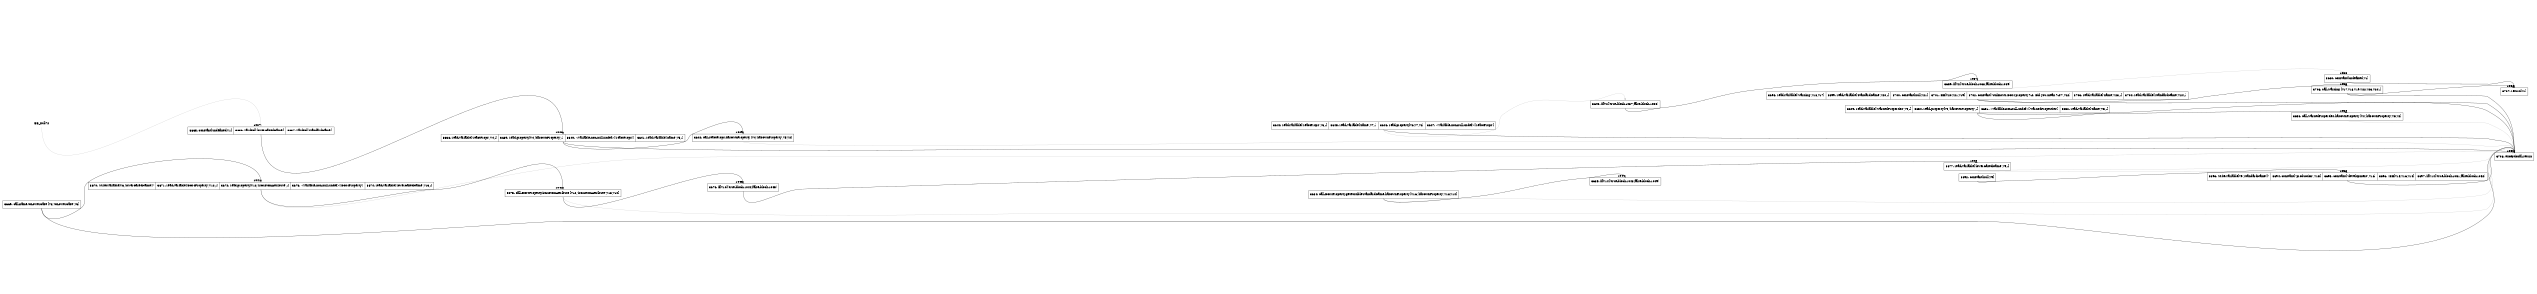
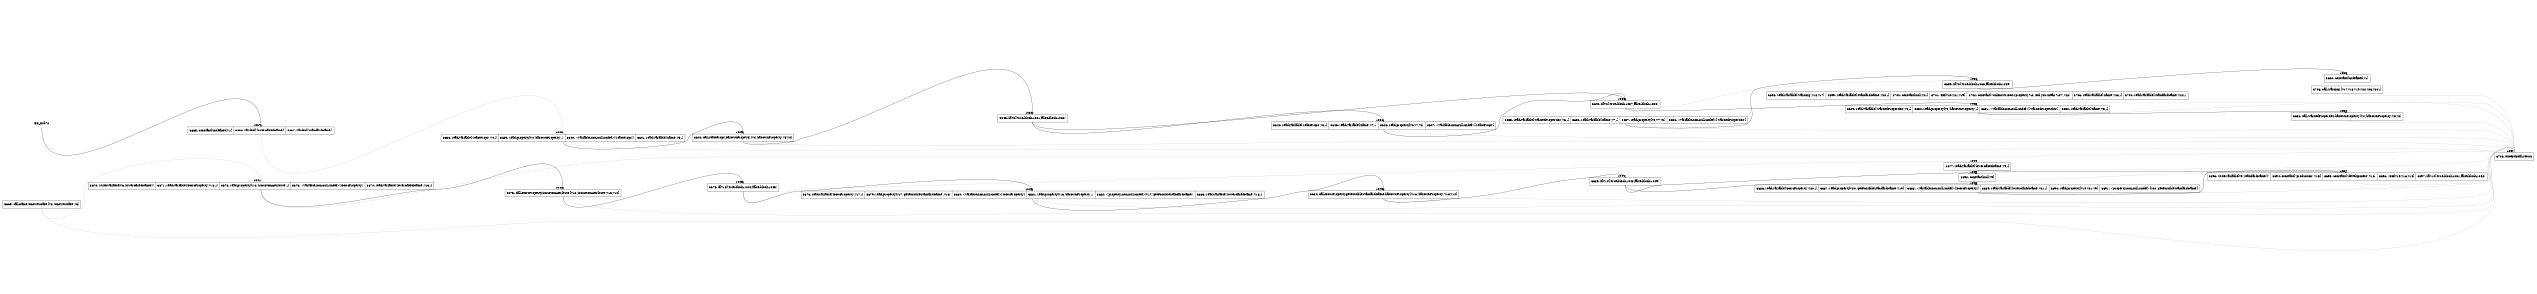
edge "3659: if[v2](true-block:1038,false-block:1039)" -> "3660: constant[undefined,v1]": color gray -> black
edge "3648: if[v2](true-block:1037,false-block:1033)" -> "3659: if[v2](true-block:1038,false-block:1039)": color black -> gray
node "3707: return[v1]": removed
edge "3706: call-warning [v17,v18,v19,v22,v23,v24,-]" -> "3708: exceptional-return": color black -> gray
edge "3698: read-variable['warning',v18,v17]" -> "3706: call-warning [v17,v18,v19,v22,v23,v24,-]": removed
edge "3698: read-variable['warning',v18,v17]" -> "3708: exceptional-return": color black -> gray
edge "3649: read-variable['warnedProperties',v4,-]" -> "3708: exceptional-return": color black -> gray
edge "3648: if[v2](true-block:1037,false-block:1033)" -> "3649: read-variable['warnedProperties',v4,-]": added
edge "3644: read-variable['reactProps',v6,-]" -> "3648: if[v2](true-block:1037,false-block:1033)": color gray -> black
node "3643: if[v2](true-block:1031,false-block:1032)": added
node "3655: read-variable['warnedProperties',v6,-]": added
edge "BB_null72" -> "3635: constant[undefined,v1]": color gray -> black
edge "3635: constant[undefined,v1]" -> "3638: read-variable['reactProps',v4,-]": color black -> gray
edge "3644: read-variable['reactProps',v6,-]" -> "3708: exceptional-return": color black -> gray
edge "3638: read-variable['reactProps',v4,-]" -> "3708: exceptional-return": color black -> gray
edge "3669: call-name.toLowerCase [v8,'toLowerCase',v6]" -> "3670: write-variable[v6,'lowerCasedName']*": color black -> gray
edge "3677: read-variable['lowerCasedName',v9,-]" -> "3693: write-variable[v9,'standardName']*": color gray -> black
edge "3676: if[v10](true-block:1044,false-block:1045)" -> "3677: read-variable['lowerCasedName',v9,-]": color black -> gray
edge "3692: constant[null,v9]" -> "3693: write-variable[v9,'standardName']*": color black -> gray
edge "3685: if[v14](true-block:1048,false-block:1049)" -> "3692: constant[null,v9]": added
edge "3693: write-variable[v9,'standardName']*" -> "3708: exceptional-return": color black -> gray
node "3686: read-variable['DOMProperty',v20,-]": added
node "3678: read-variable['DOMProperty',v17,-]": added
edge "3669: call-name.toLowerCase [v8,'toLowerCase',v6]" -> "3708: exceptional-return": color black -> gray
